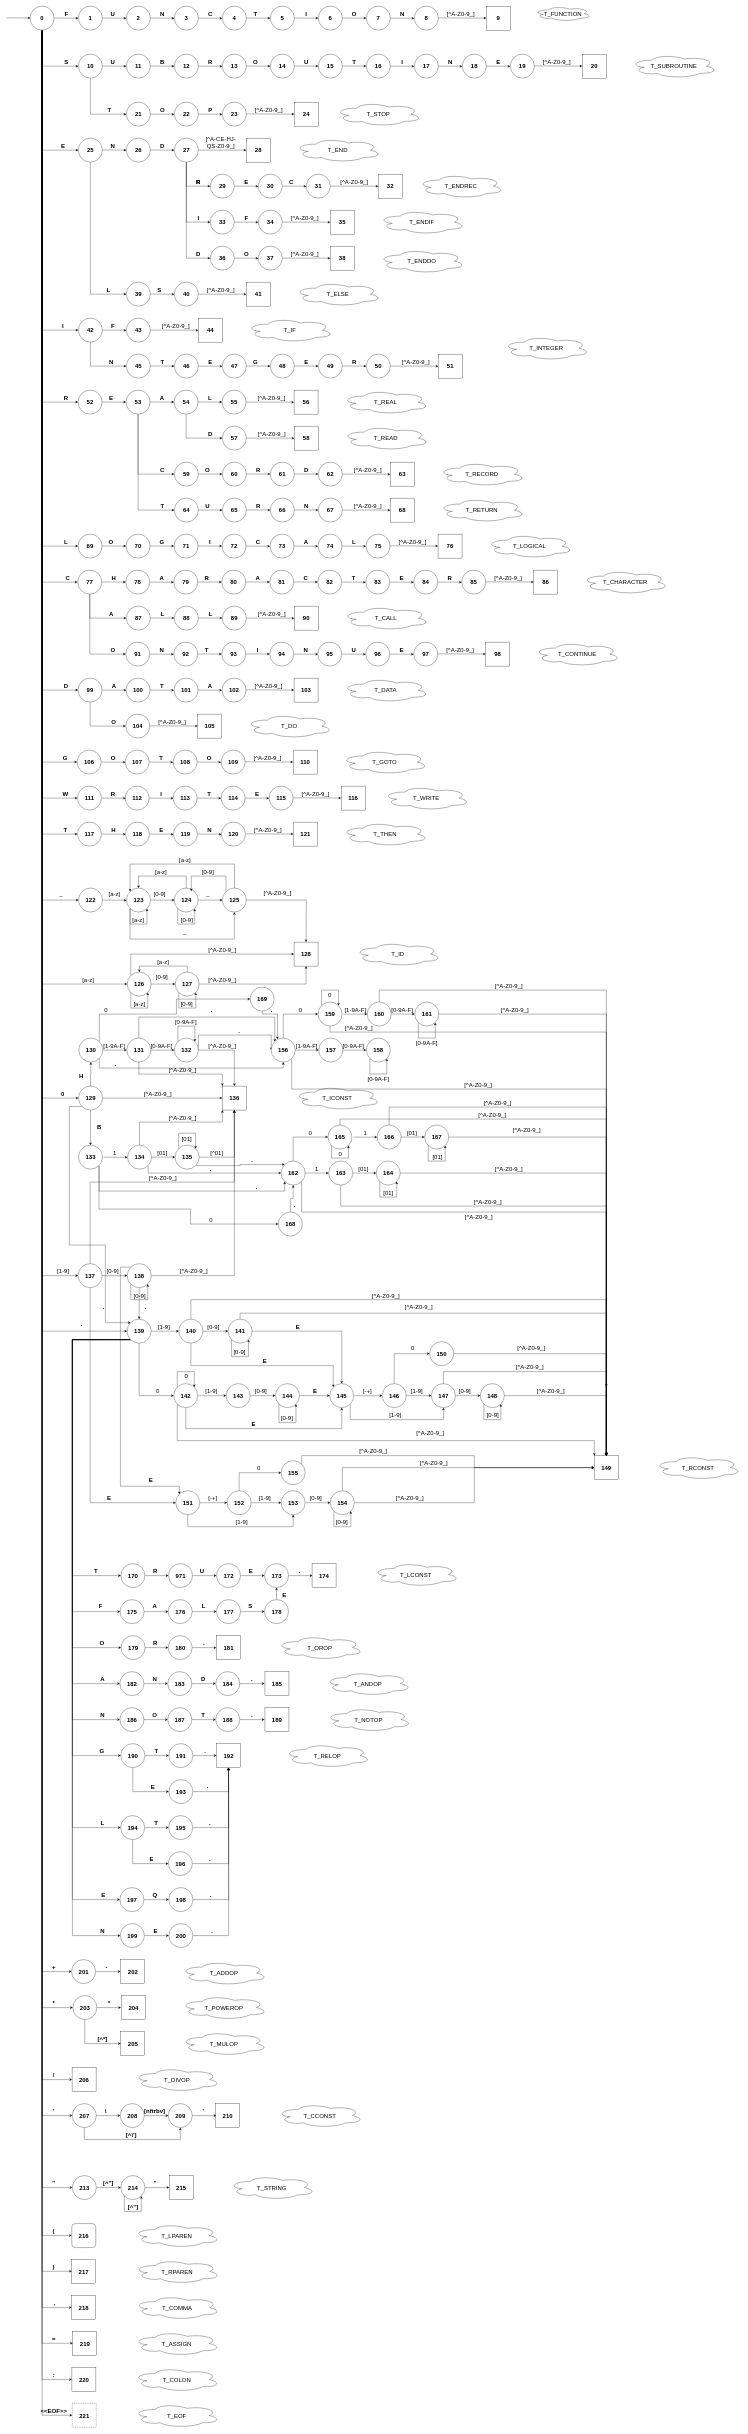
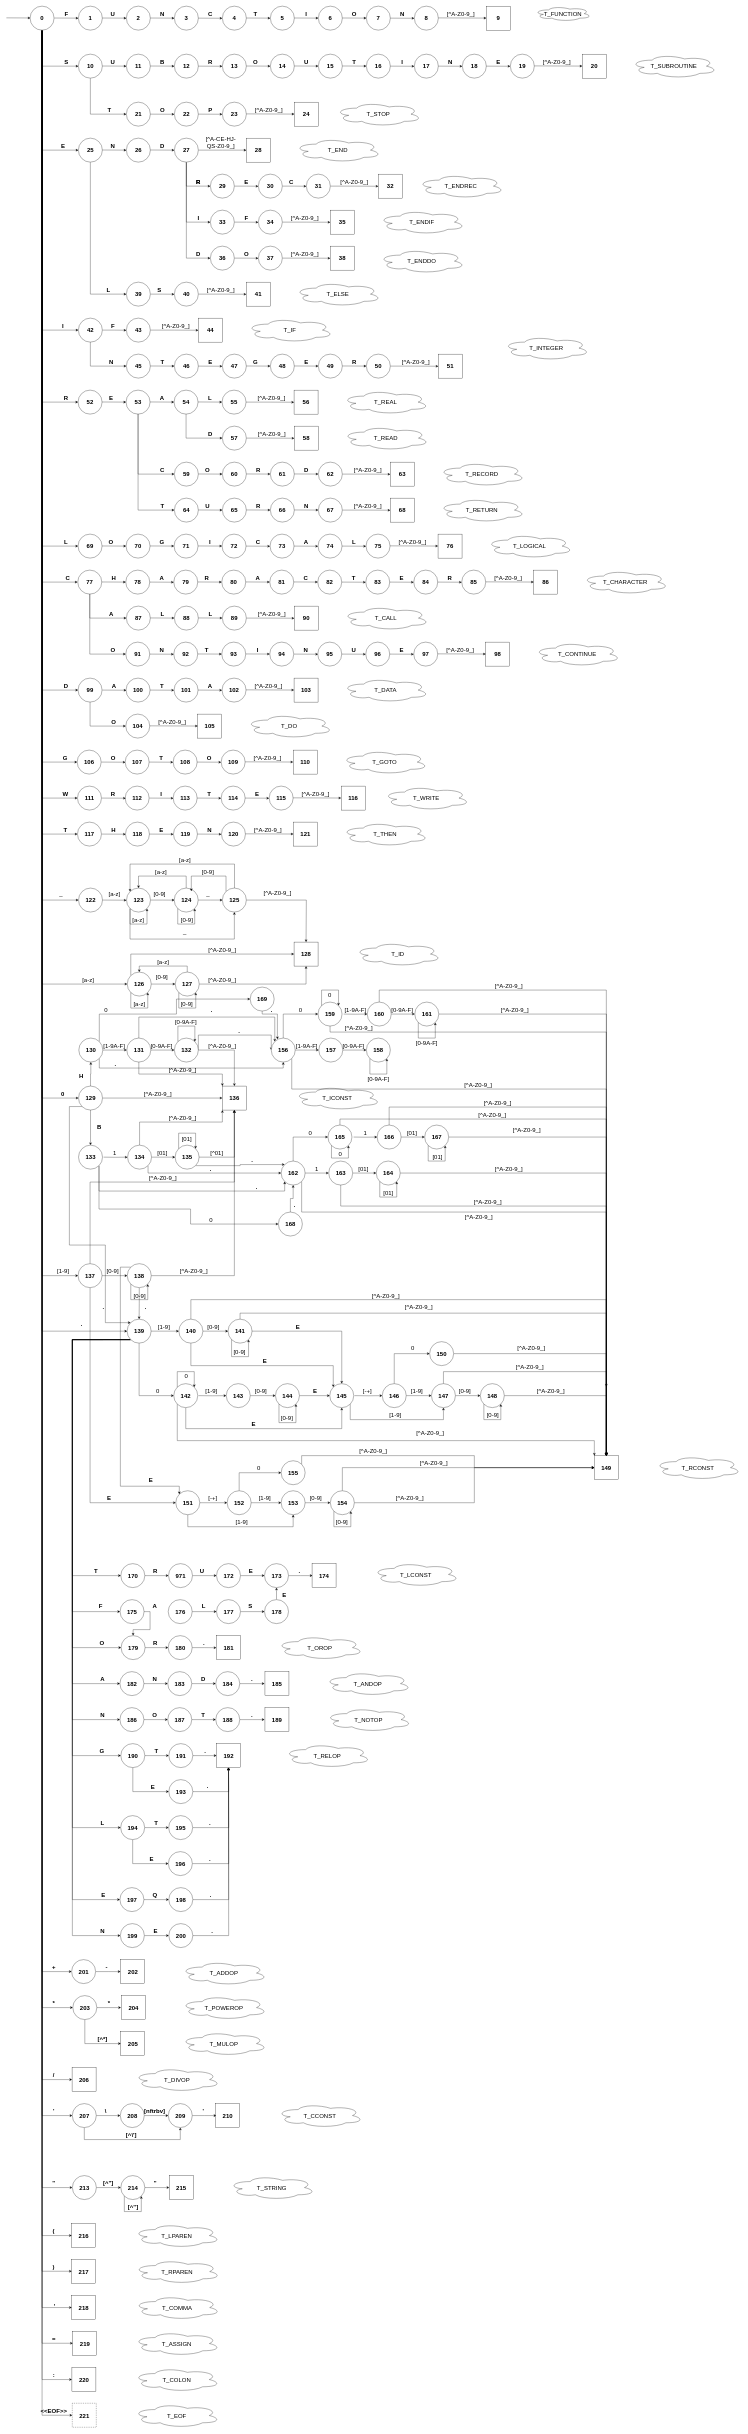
edge "175" -> "176": now "175" -> "179"
node "216": shape rounded rectangle -> rectangle
